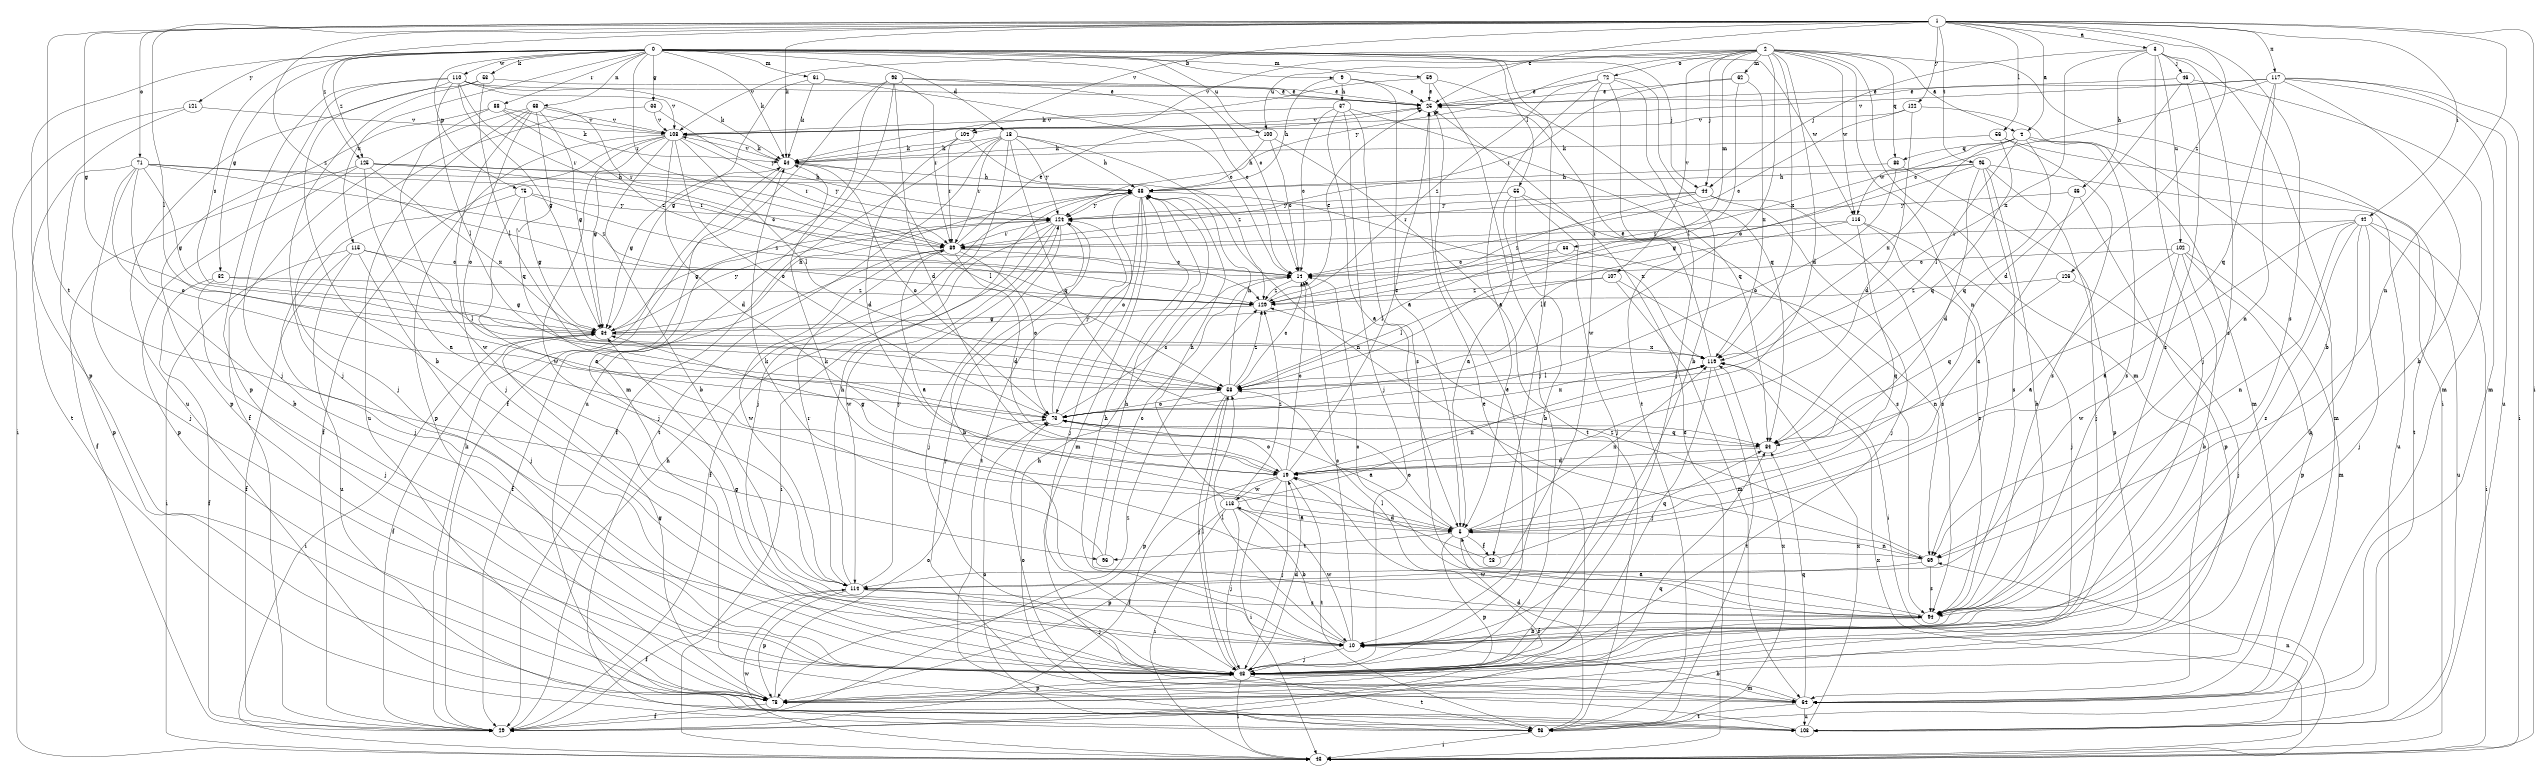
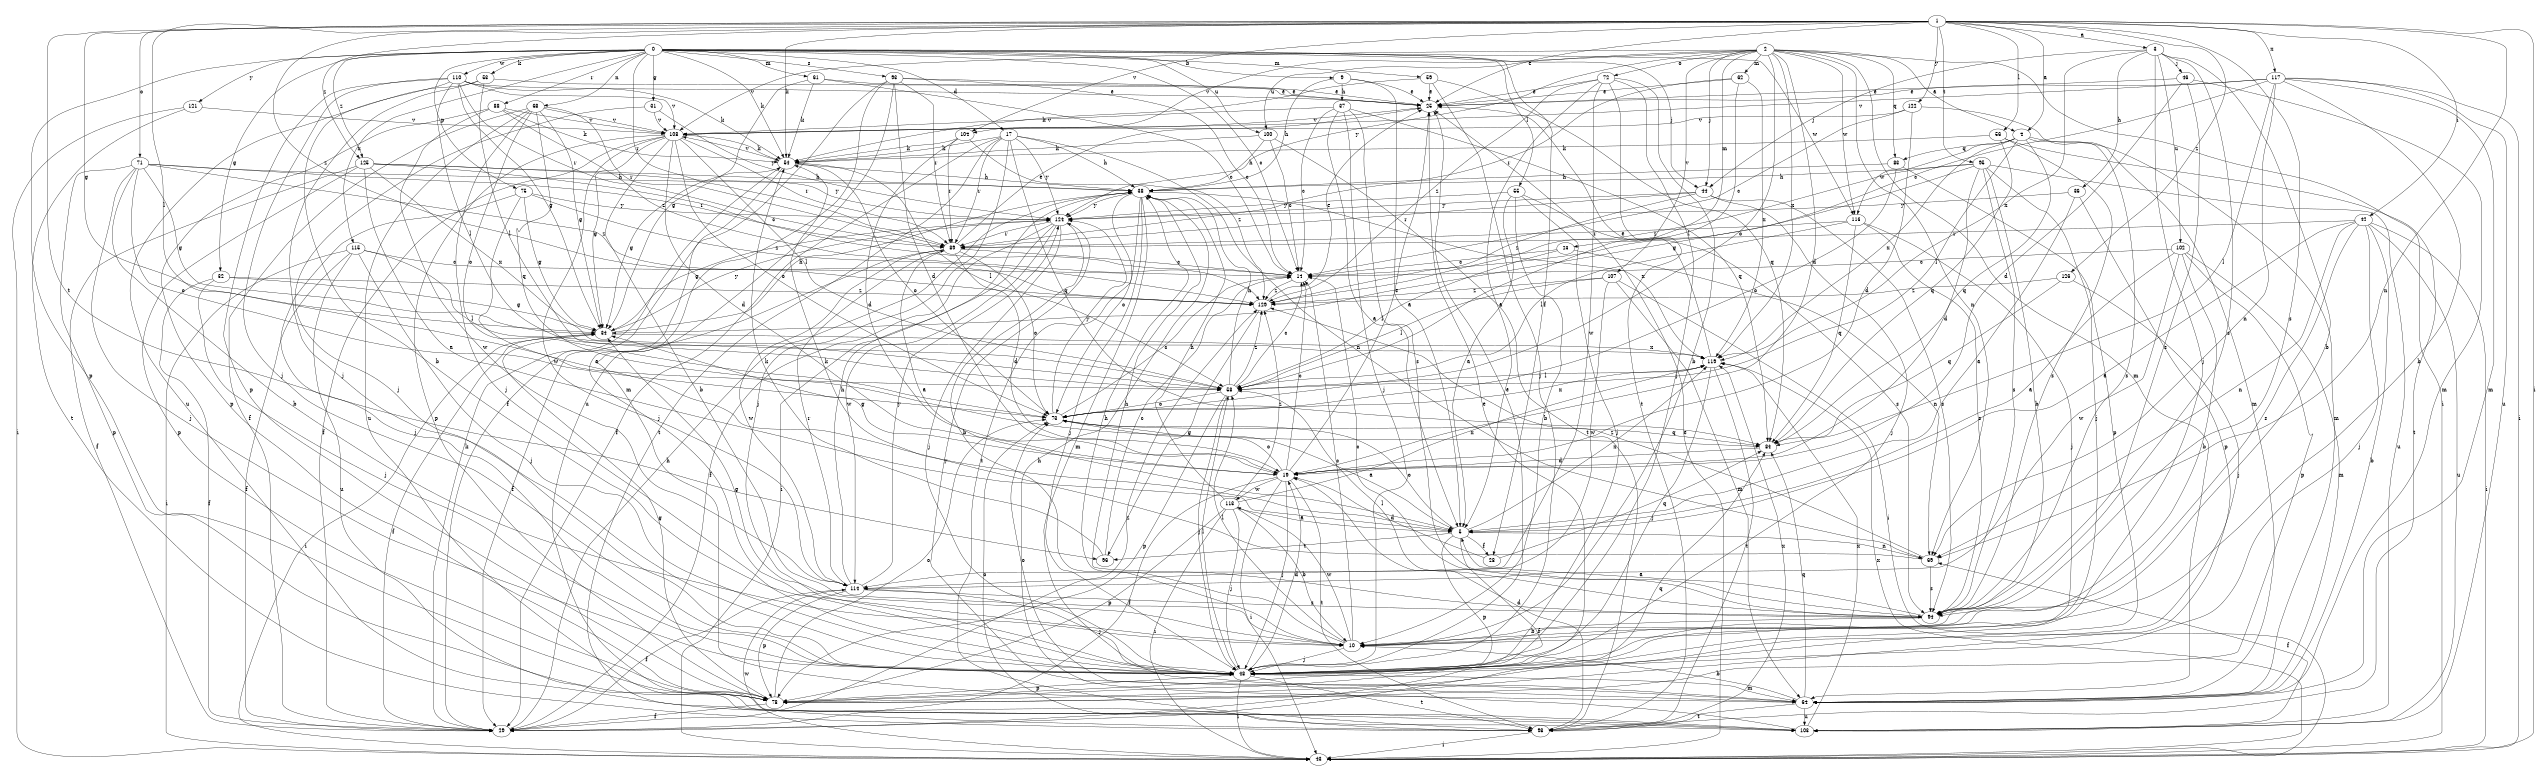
node "33": label "33" -> "31"
node "18": label "18" -> "17"
edge "0" -> "34": now "0" -> "93"
node "63": label "63" -> "23"
edge "117" -> "84": label "q" -> "l"
edge "129" -> "34": now "129" -> "96"
edge "116" -> "5": now "116" -> "84"
edge "69" -> "114": now "107" -> "114"
edge "42" -> "10": now "42" -> "64"
edge "103" -> "69": label "n" -> "f"
